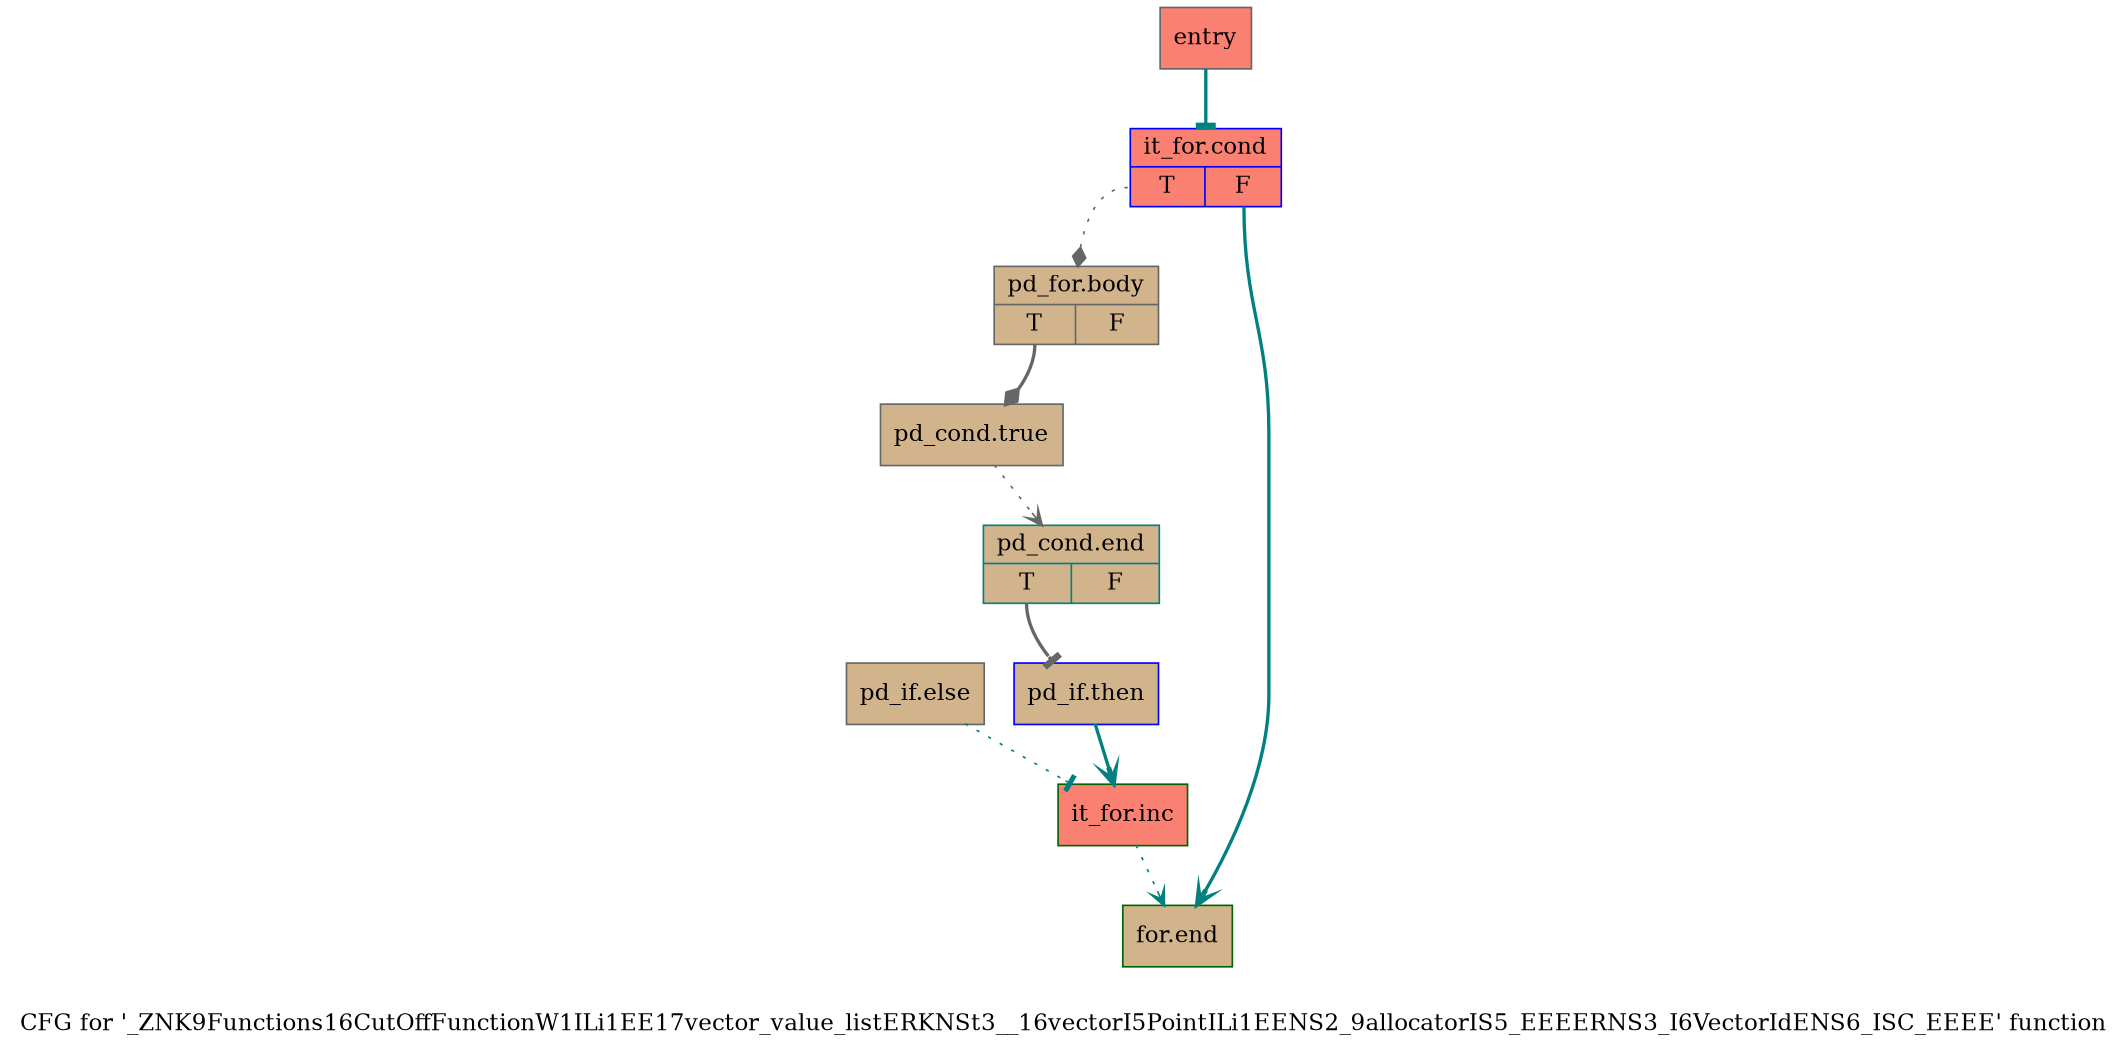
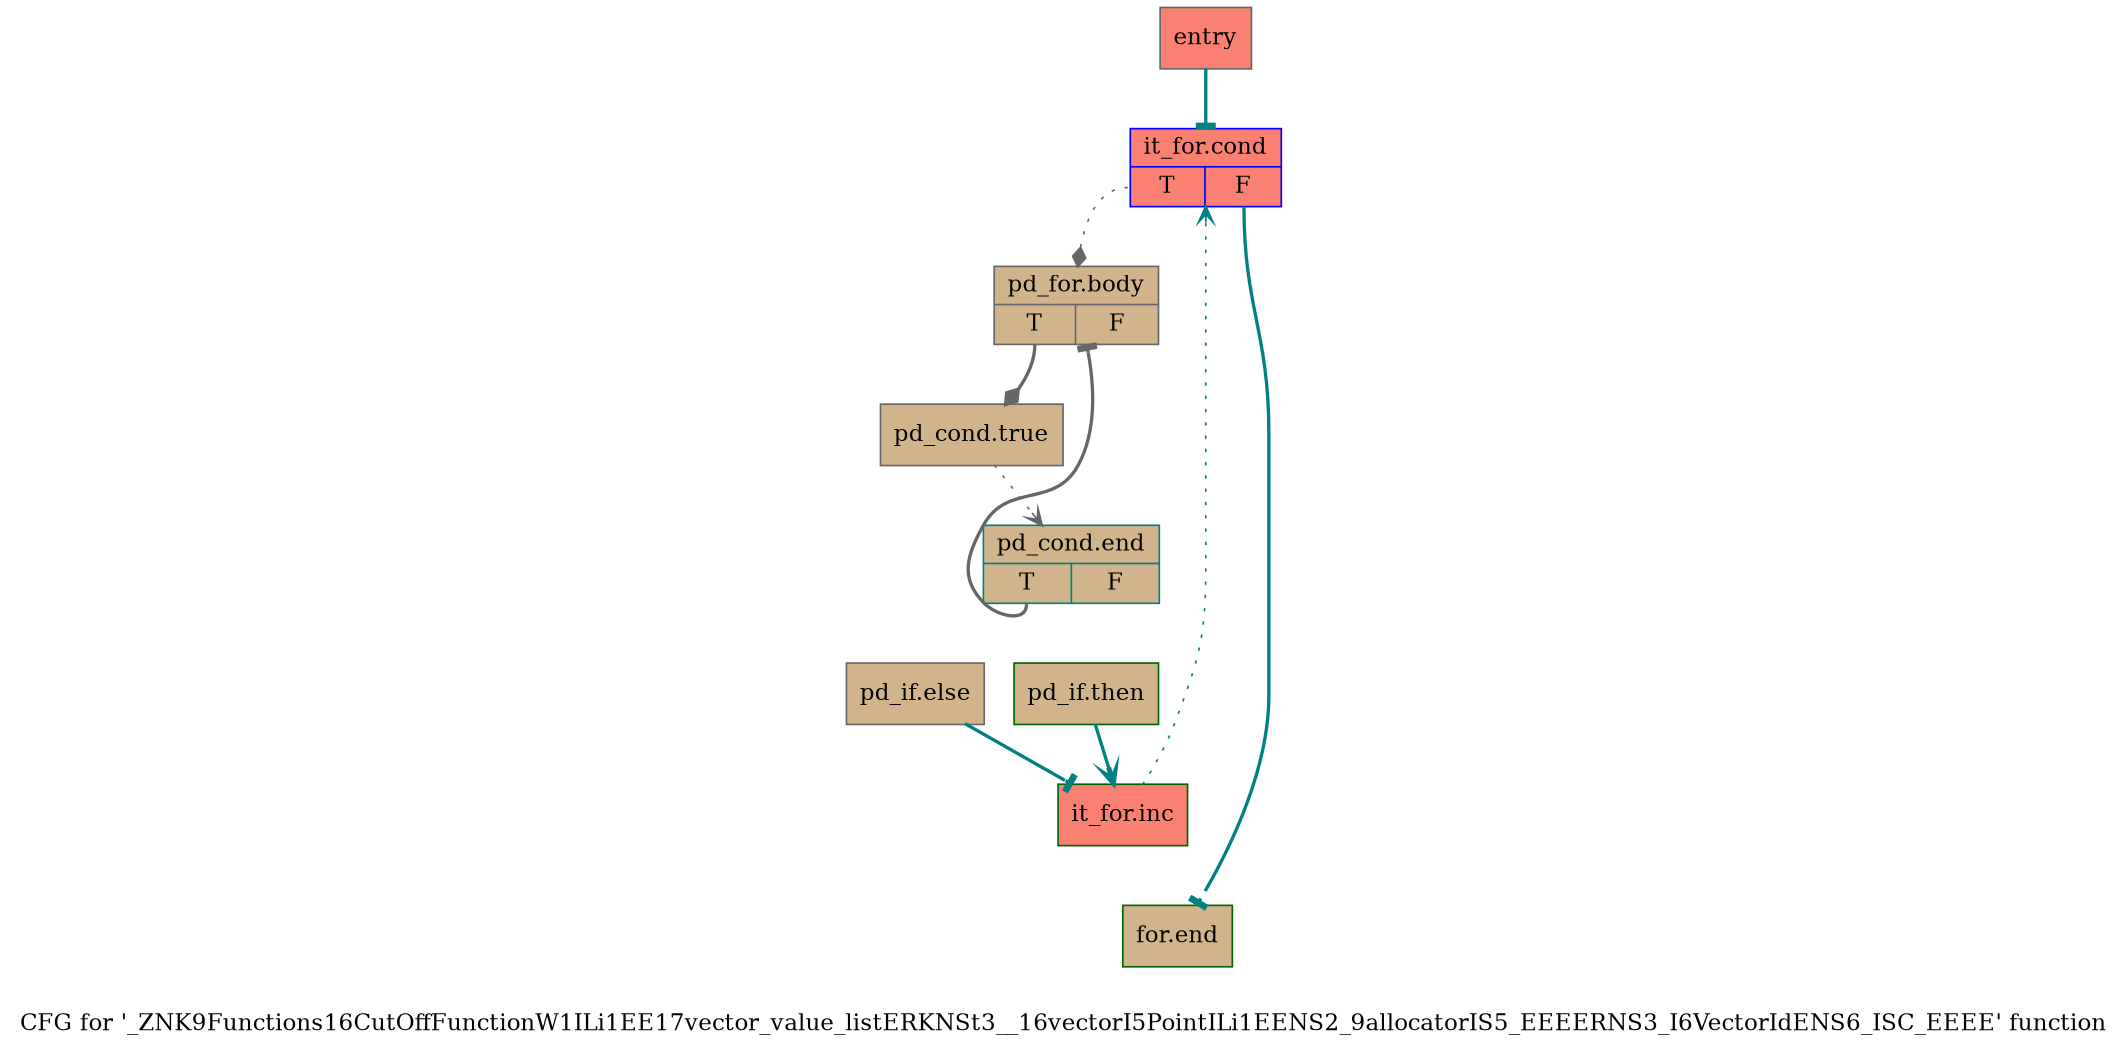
edge "it_for.cond" -> "for.end": arrowhead vee -> tee
edge "pd_cond.end" -> "pd_if.then": now "pd_cond.end" -> "pd_for.body"
node "pd_if.then": color blue -> darkgreen
edge "pd_if.else" -> "it_for.inc": style dotted -> bold
edge "it_for.inc" -> "for.end": now "it_for.inc" -> "it_for.cond"
